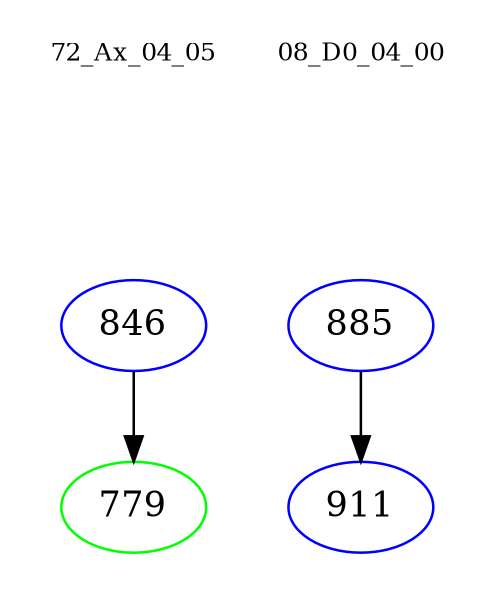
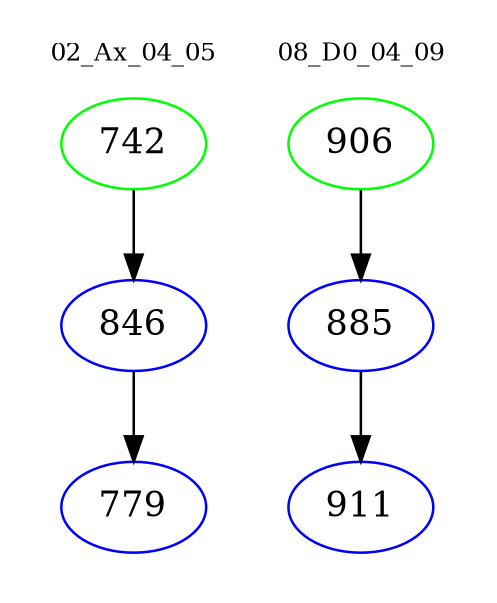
cluster "72_Ax_04_05": label "72_Ax_04_05" -> "02_Ax_04_05"
cluster "08_D0_04_00": label "08_D0_04_00" -> "08_D0_04_09"
node "742": added
node "906": added
node "779": color green -> blue
